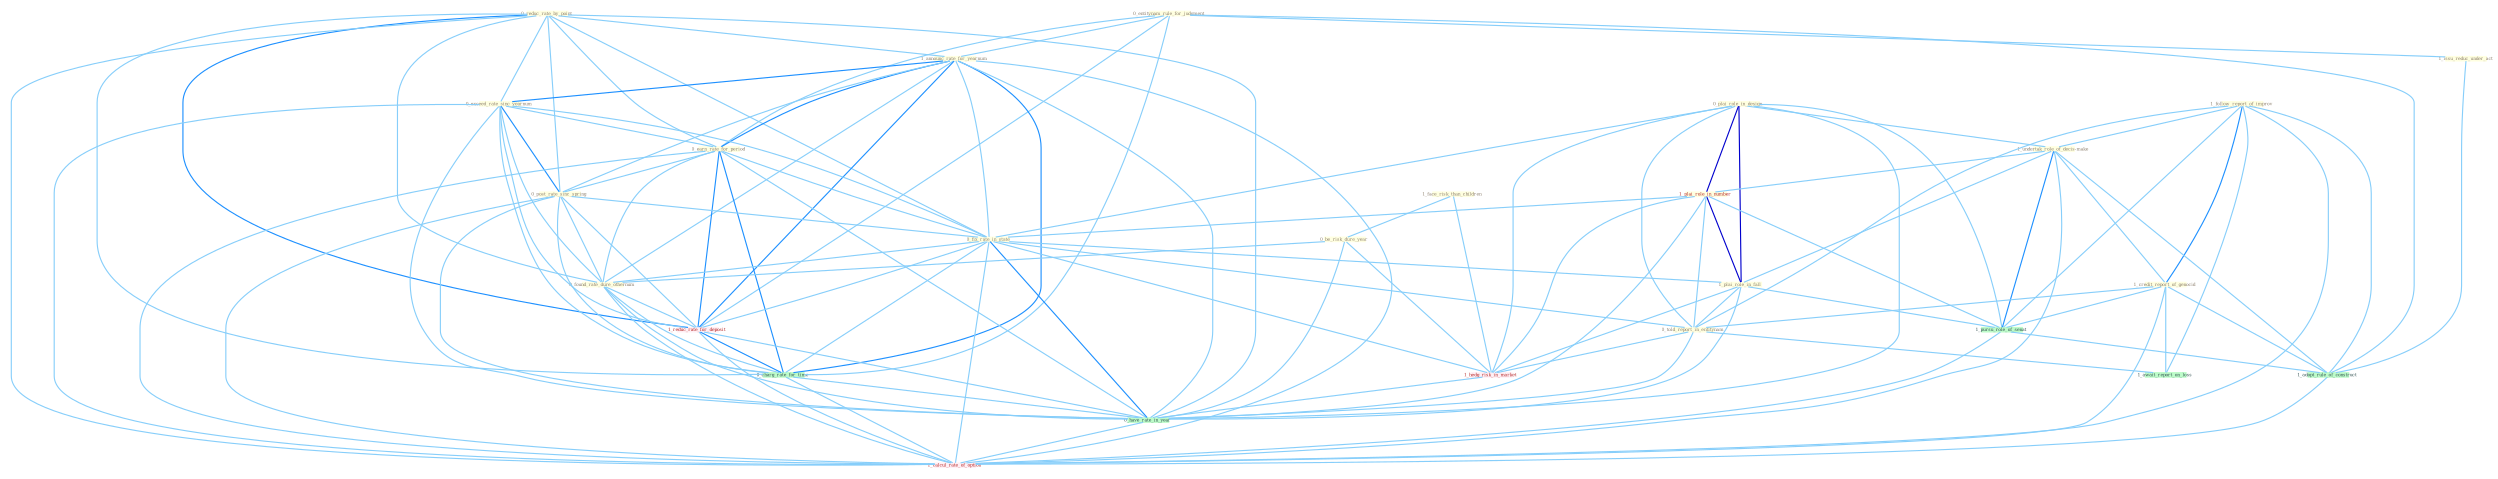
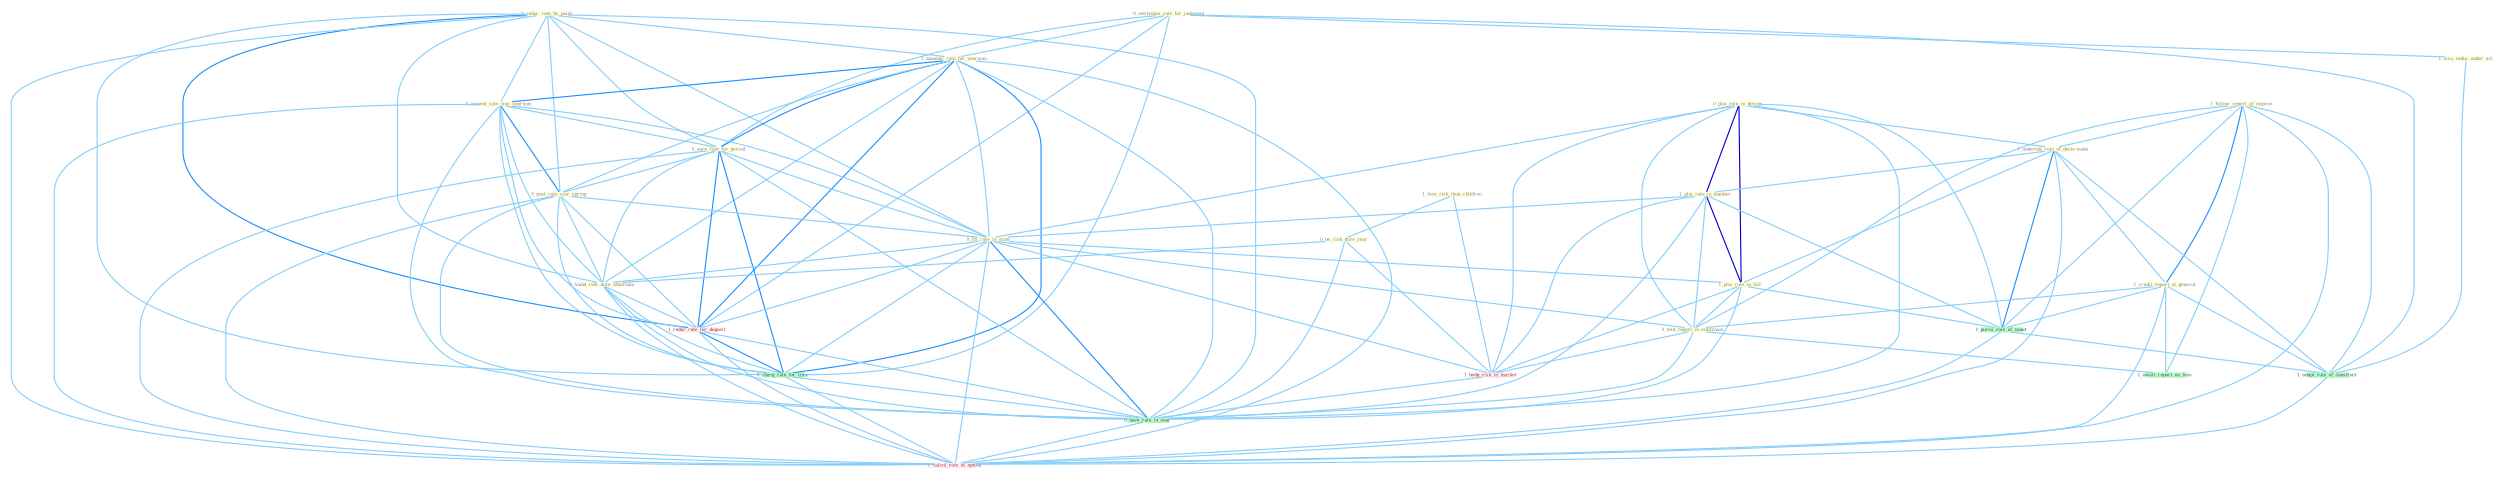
node "1_plai_role_in_number": fontcolor #b22222 -> #8b7d6b
